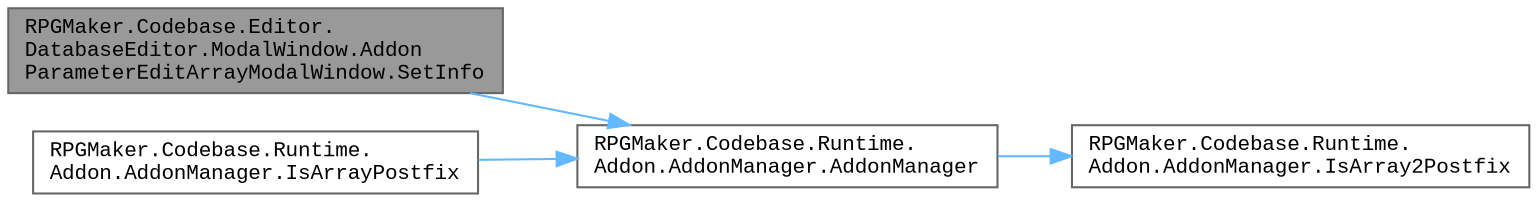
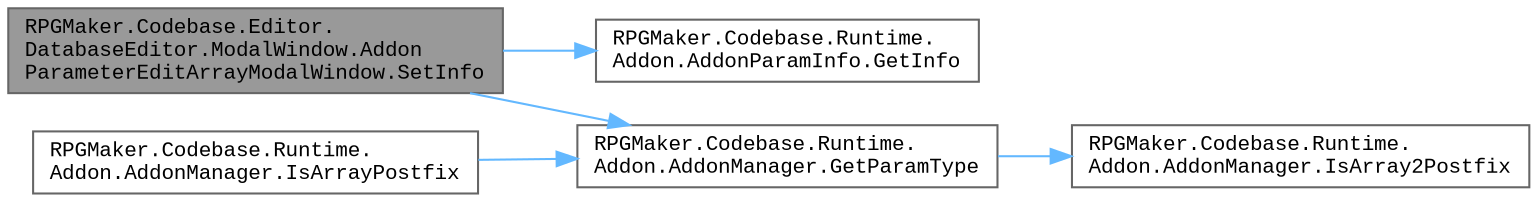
node "RPGMaker.Codebase.Runtime. Addon.AddonParamInfo.GetInfo": added
node "RPGMaker.Codebase.Runtime. Addon.AddonManager.AddonManager": label "RPGMaker.Codebase.Runtime. Addon.AddonManager.AddonManager" -> "RPGMaker.Codebase.Runtime. Addon.AddonManager.GetParamType"
